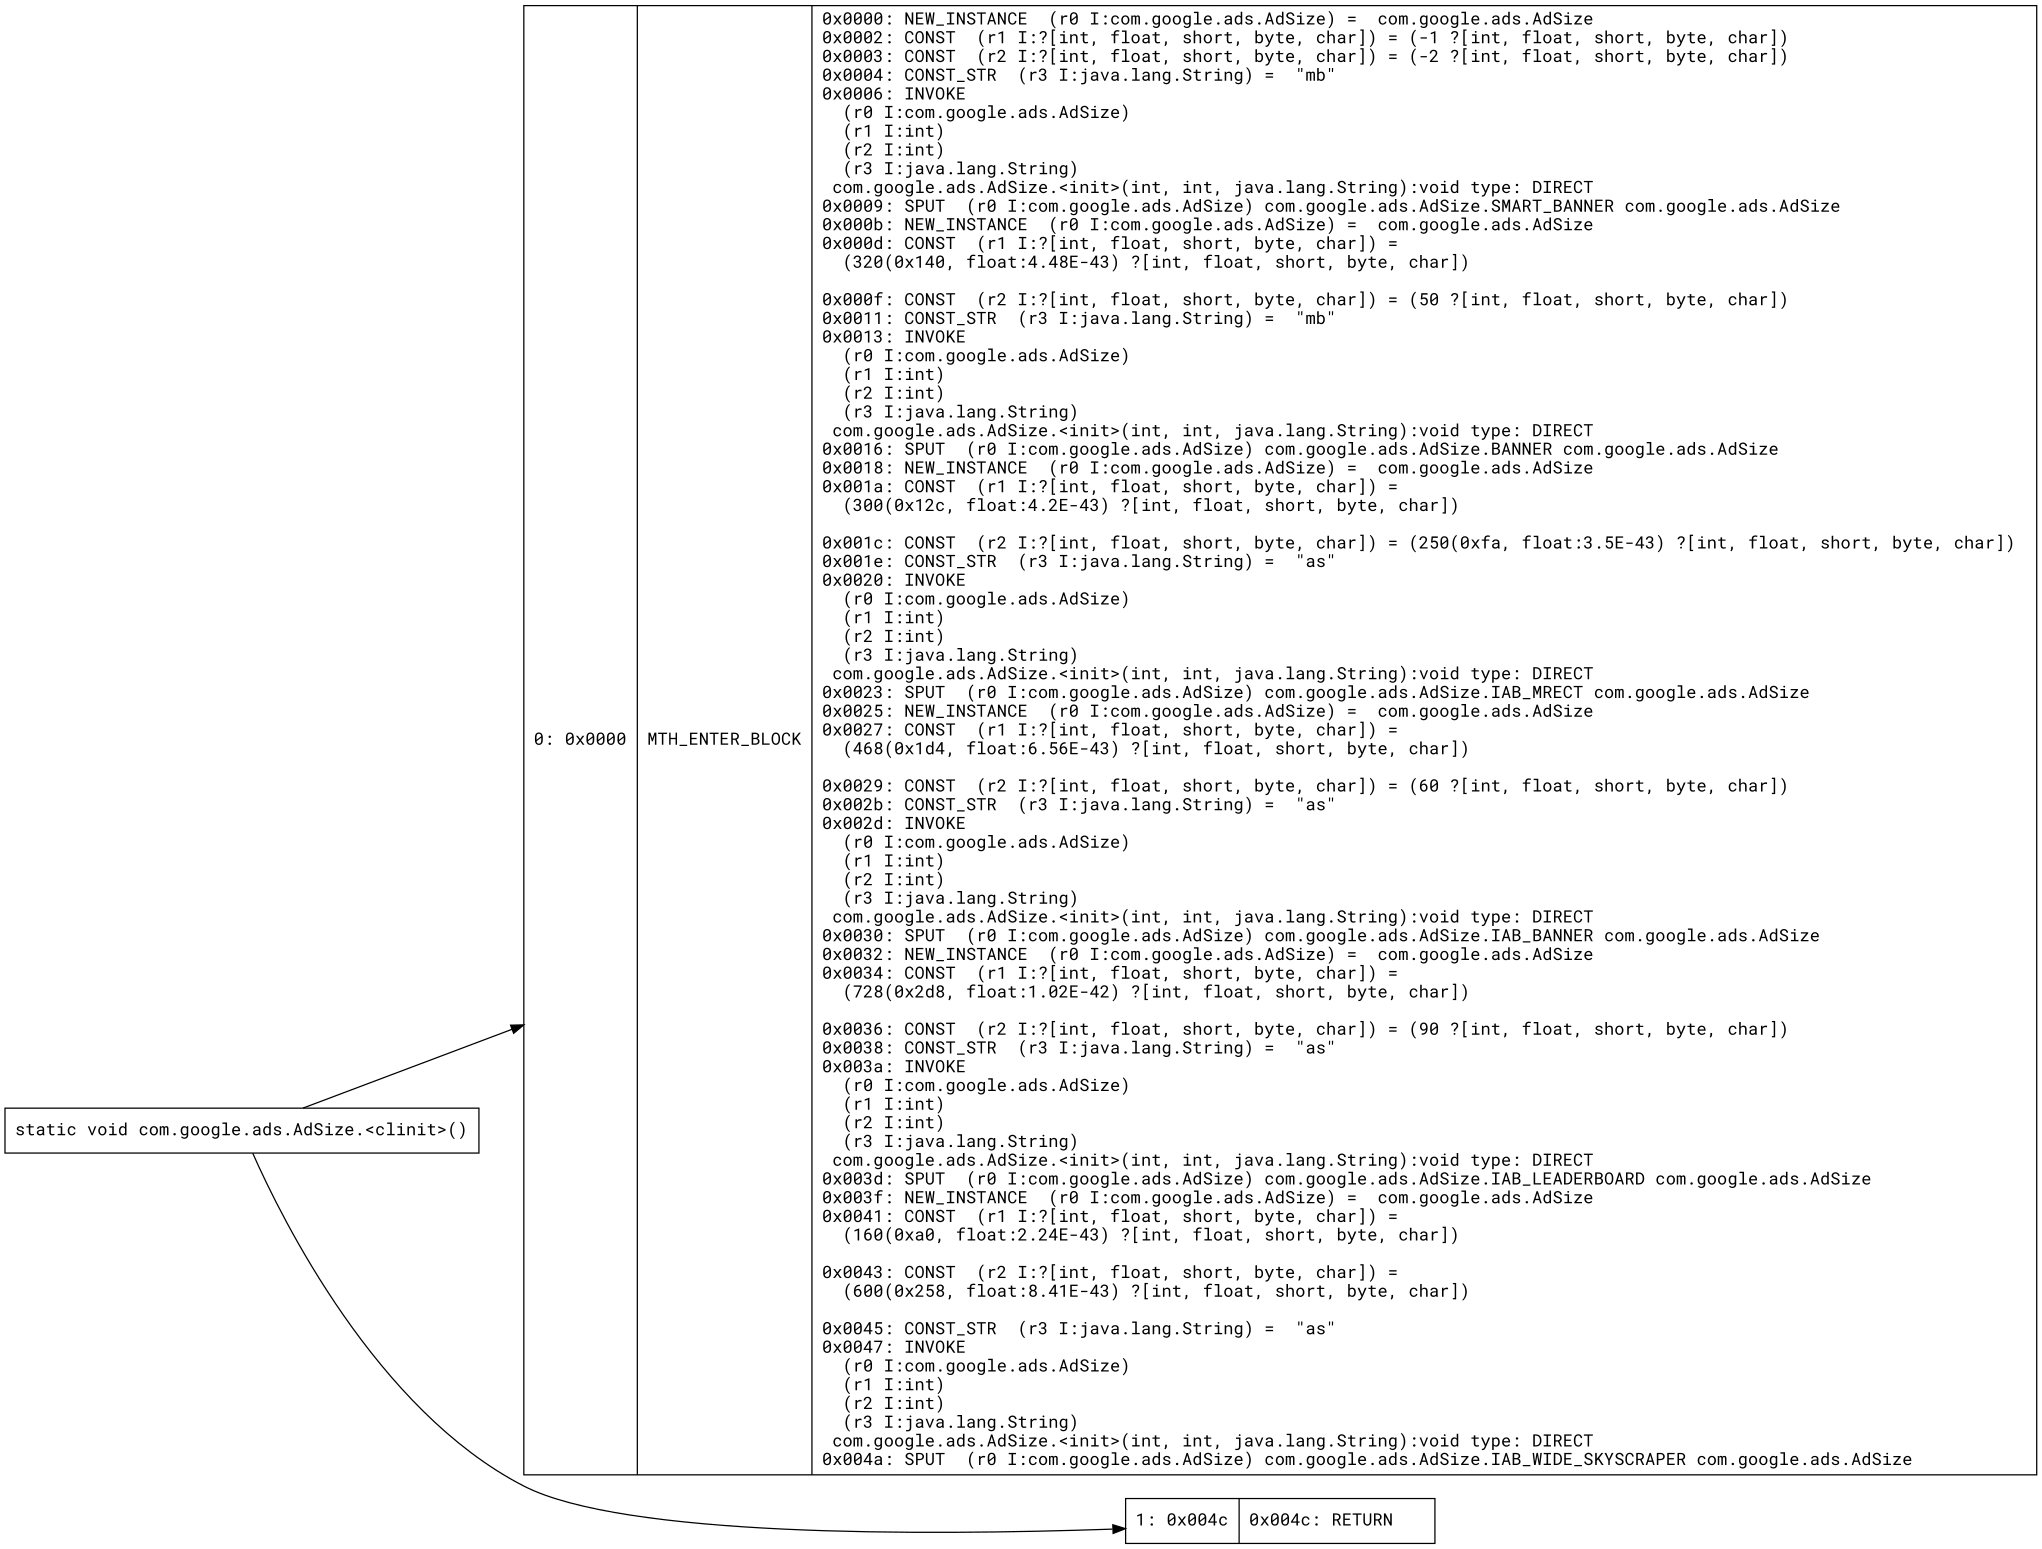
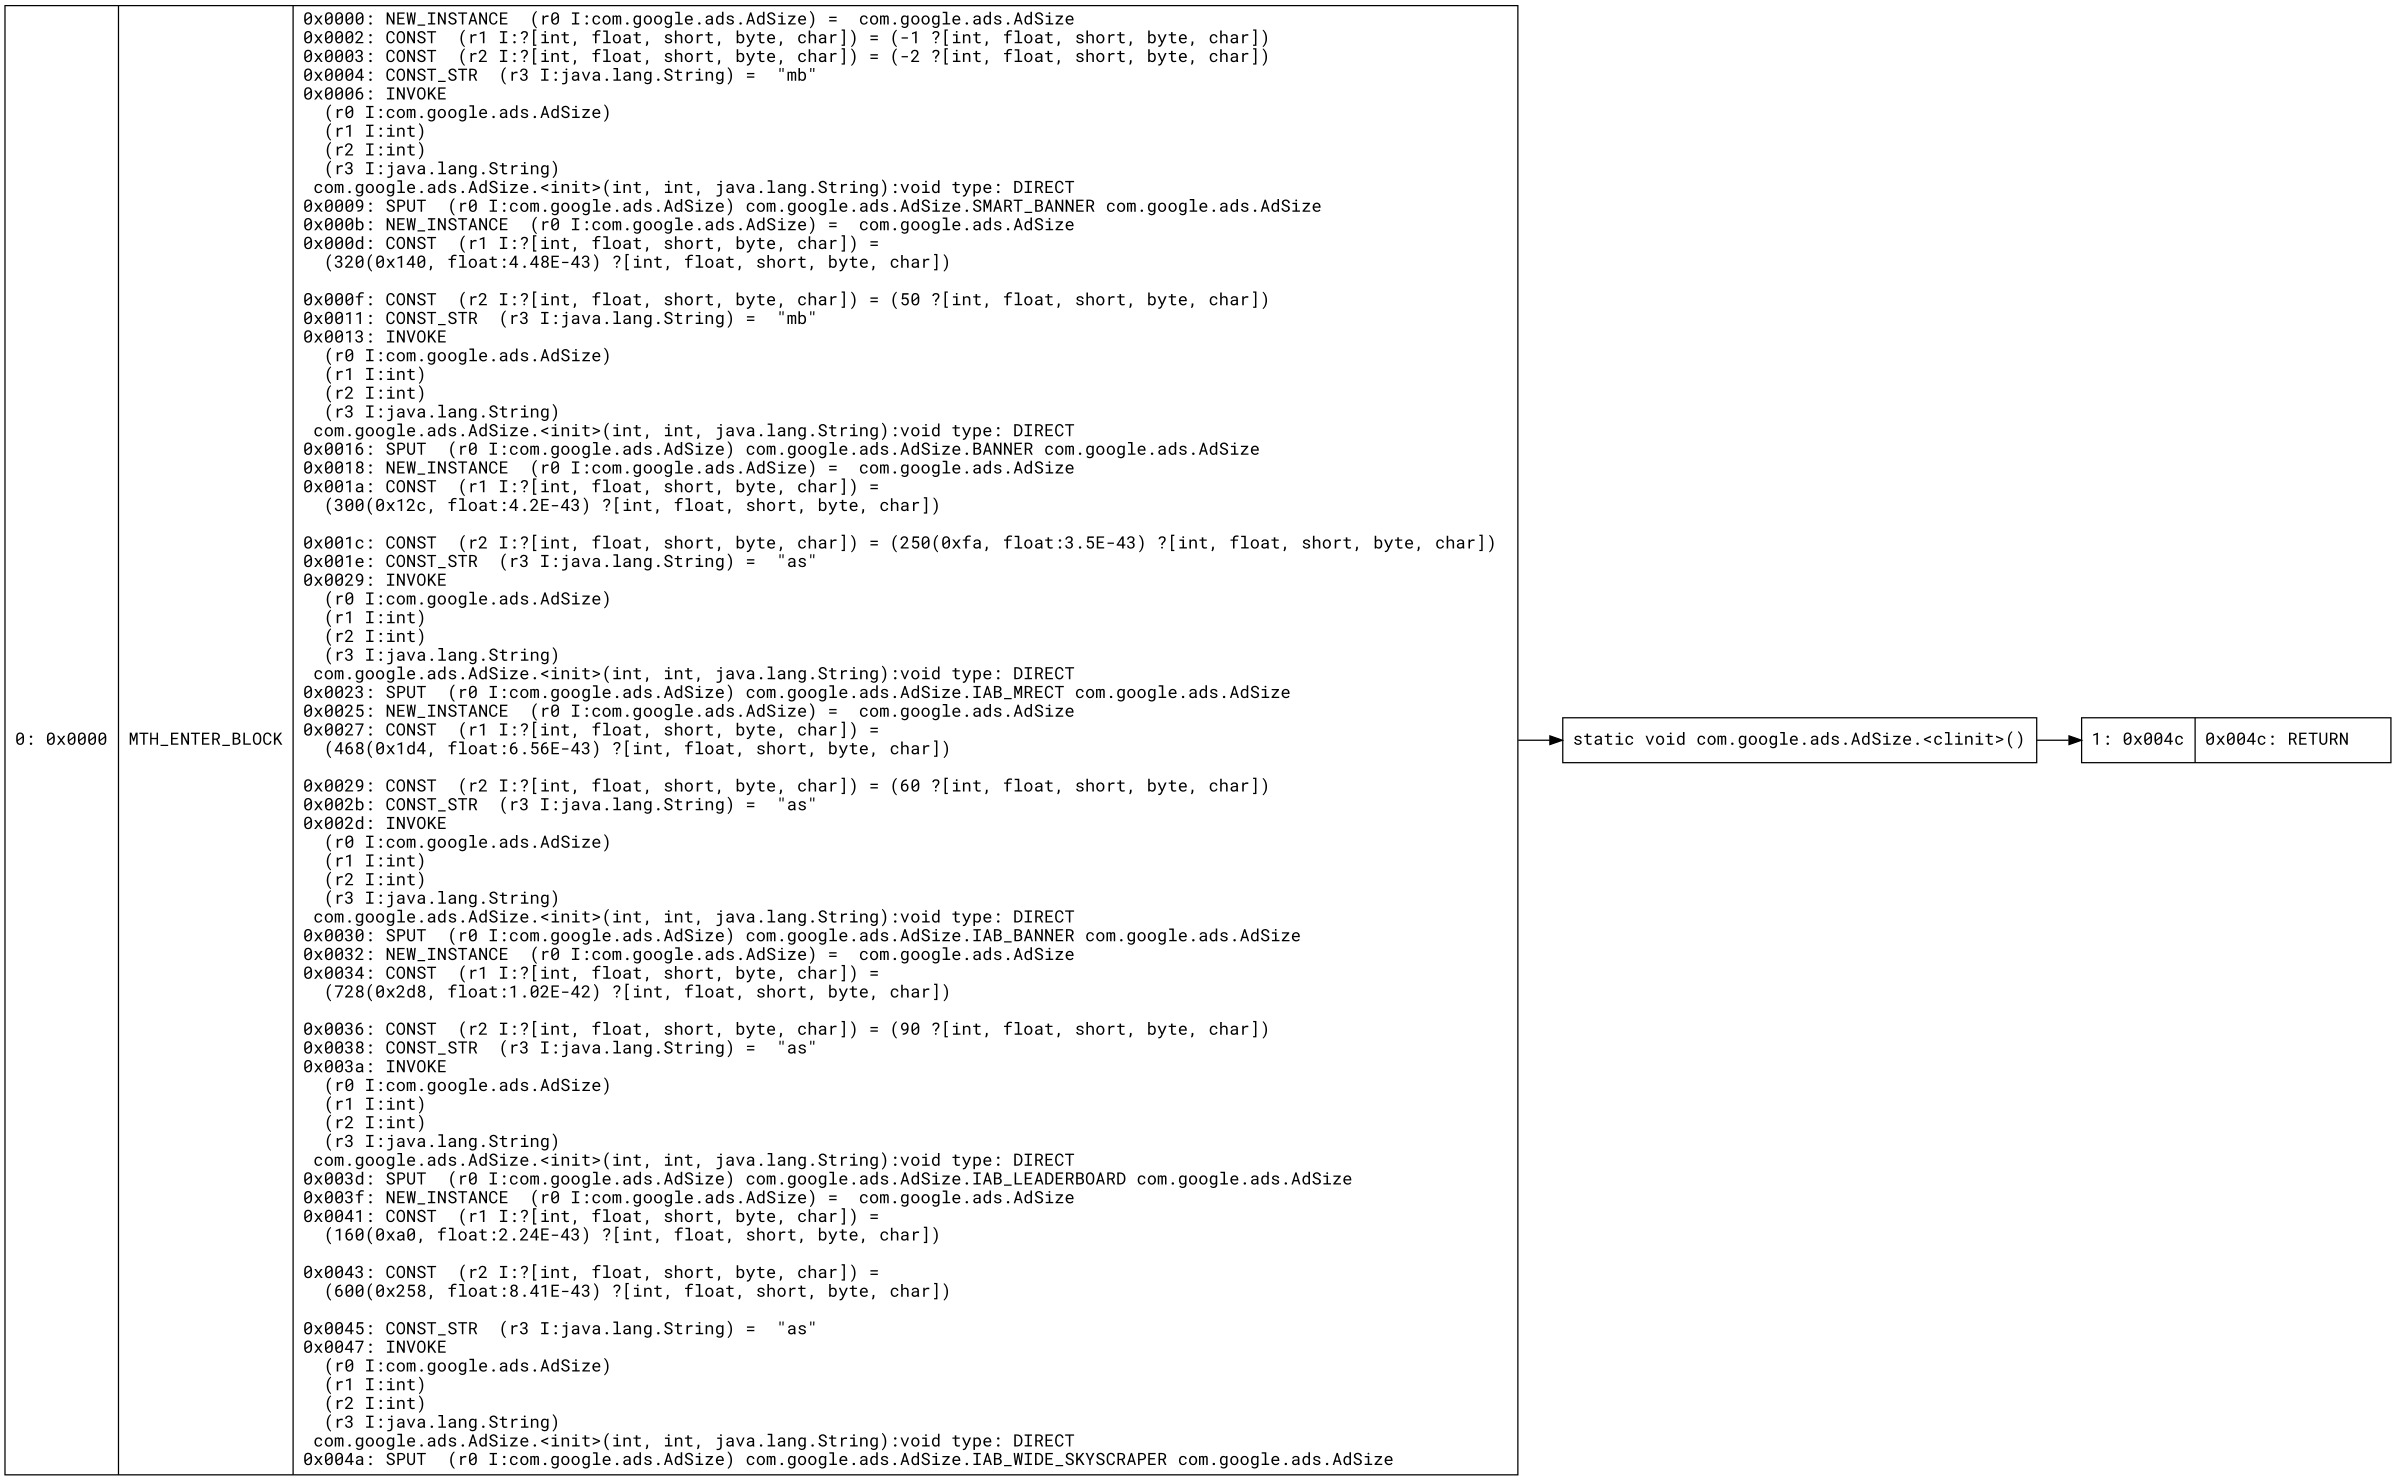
node "0: 0x0000": text "0x0020: INVOKE" -> "0x0029: INVOKE"
edge "static void com.google.ads.AdSize.<clinit>()" -> "0: 0x0000": reversed
